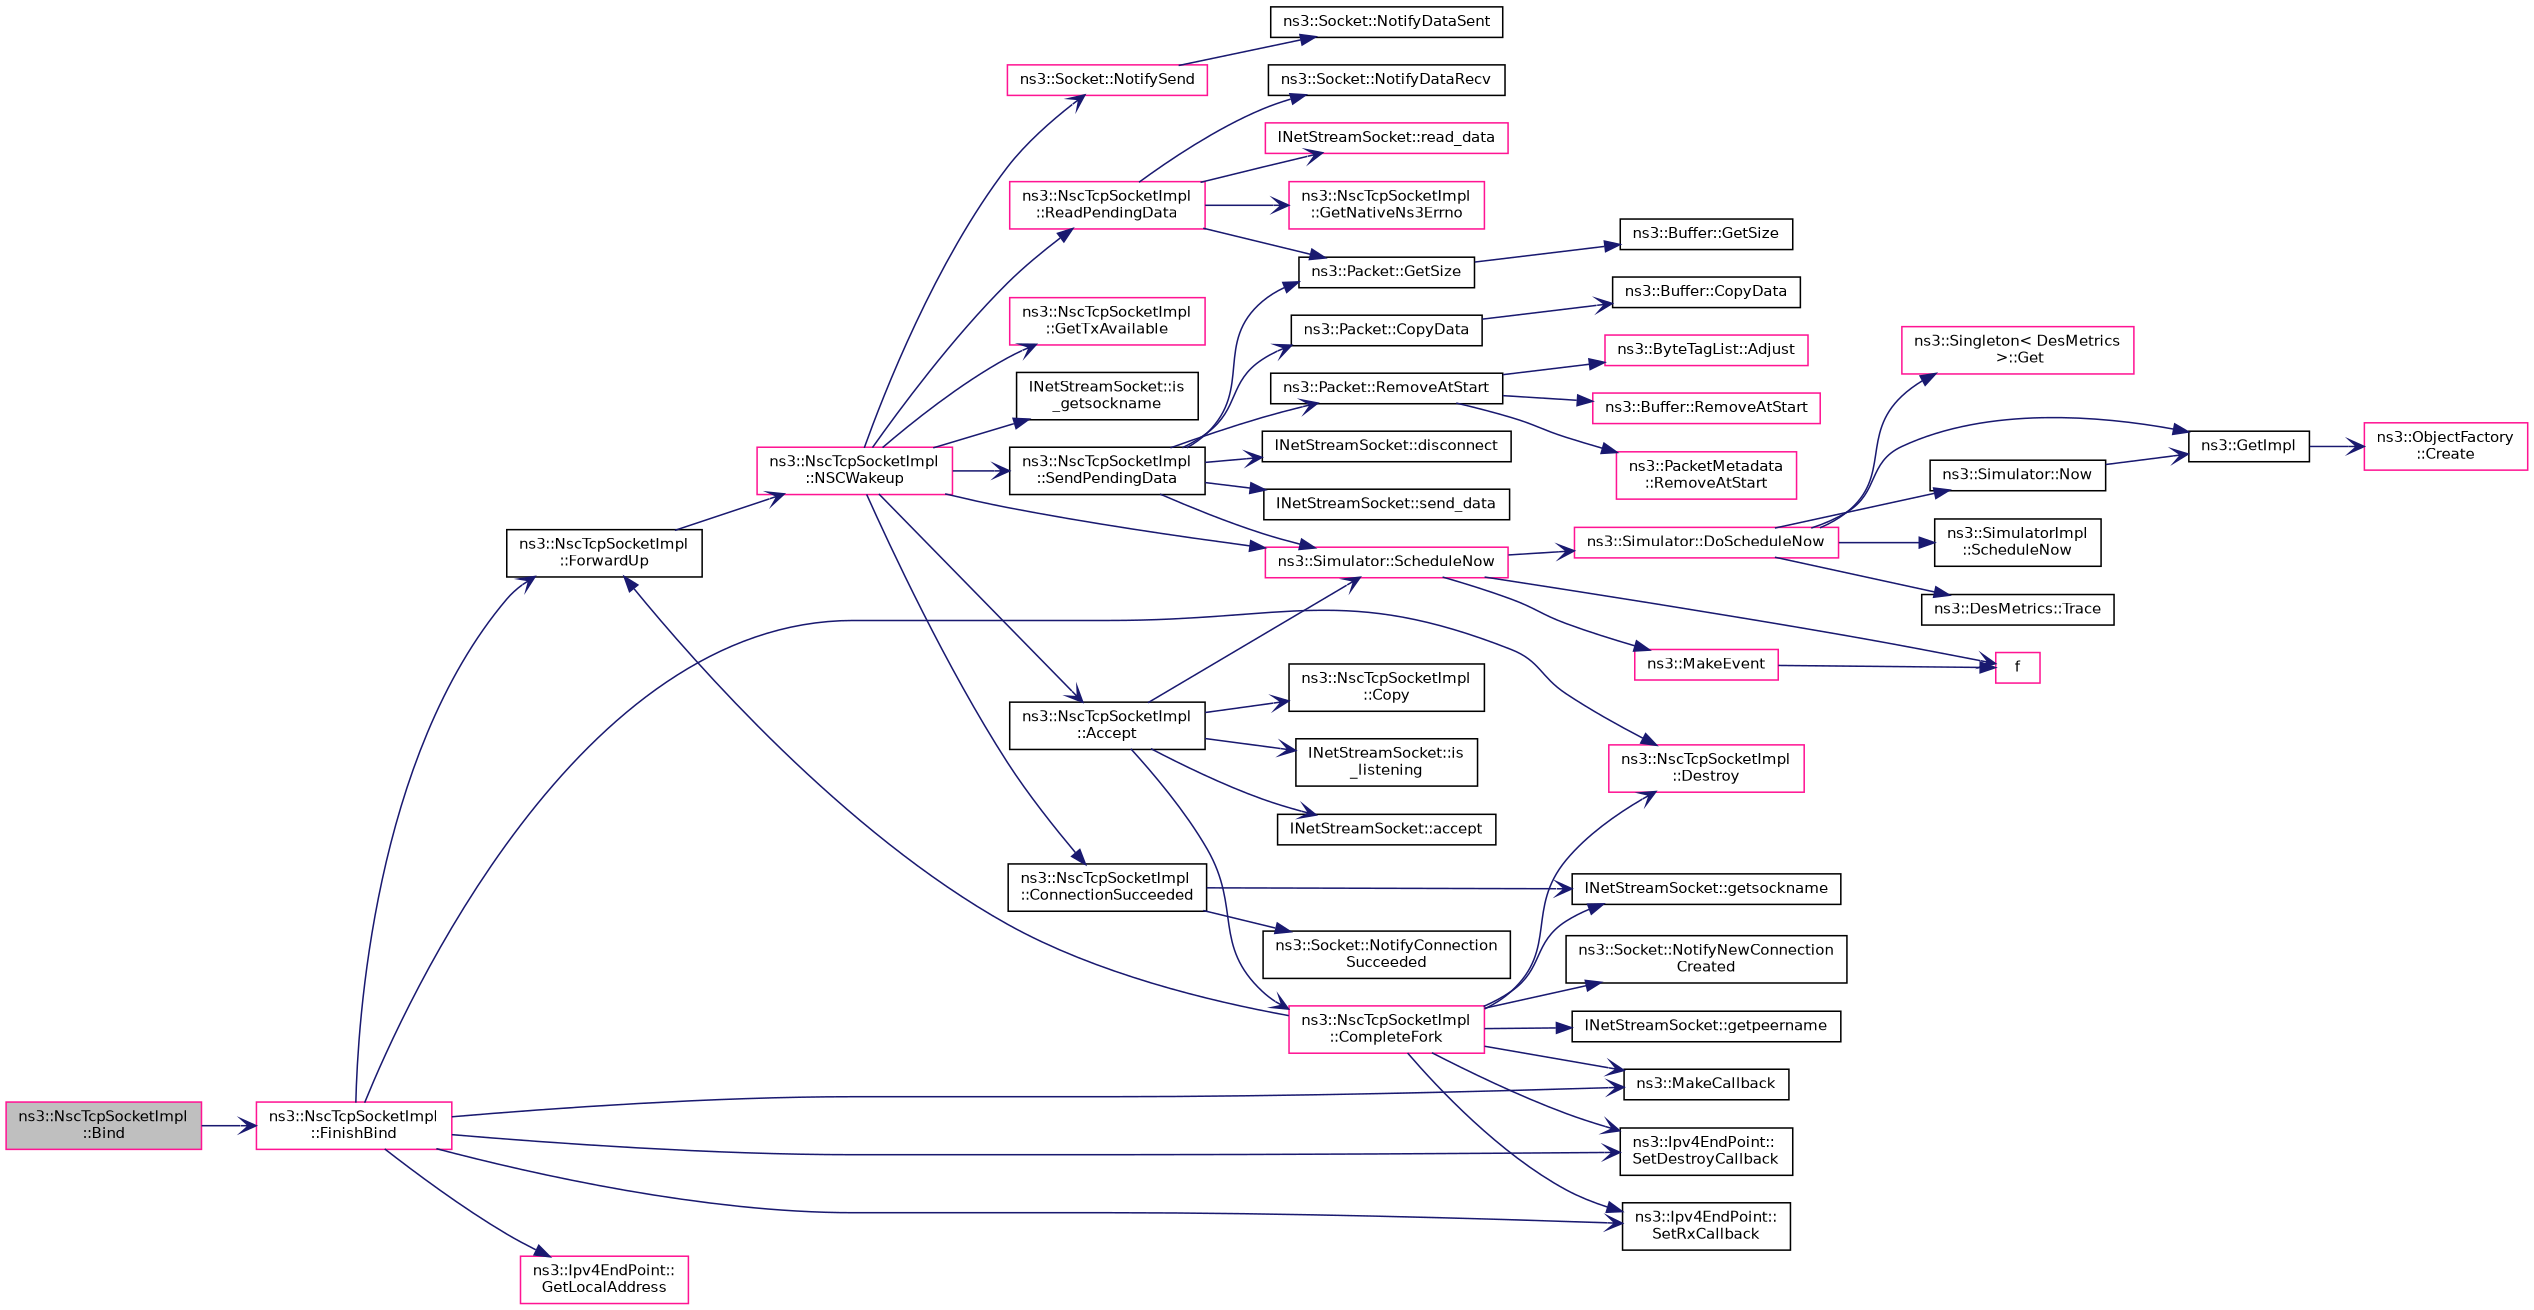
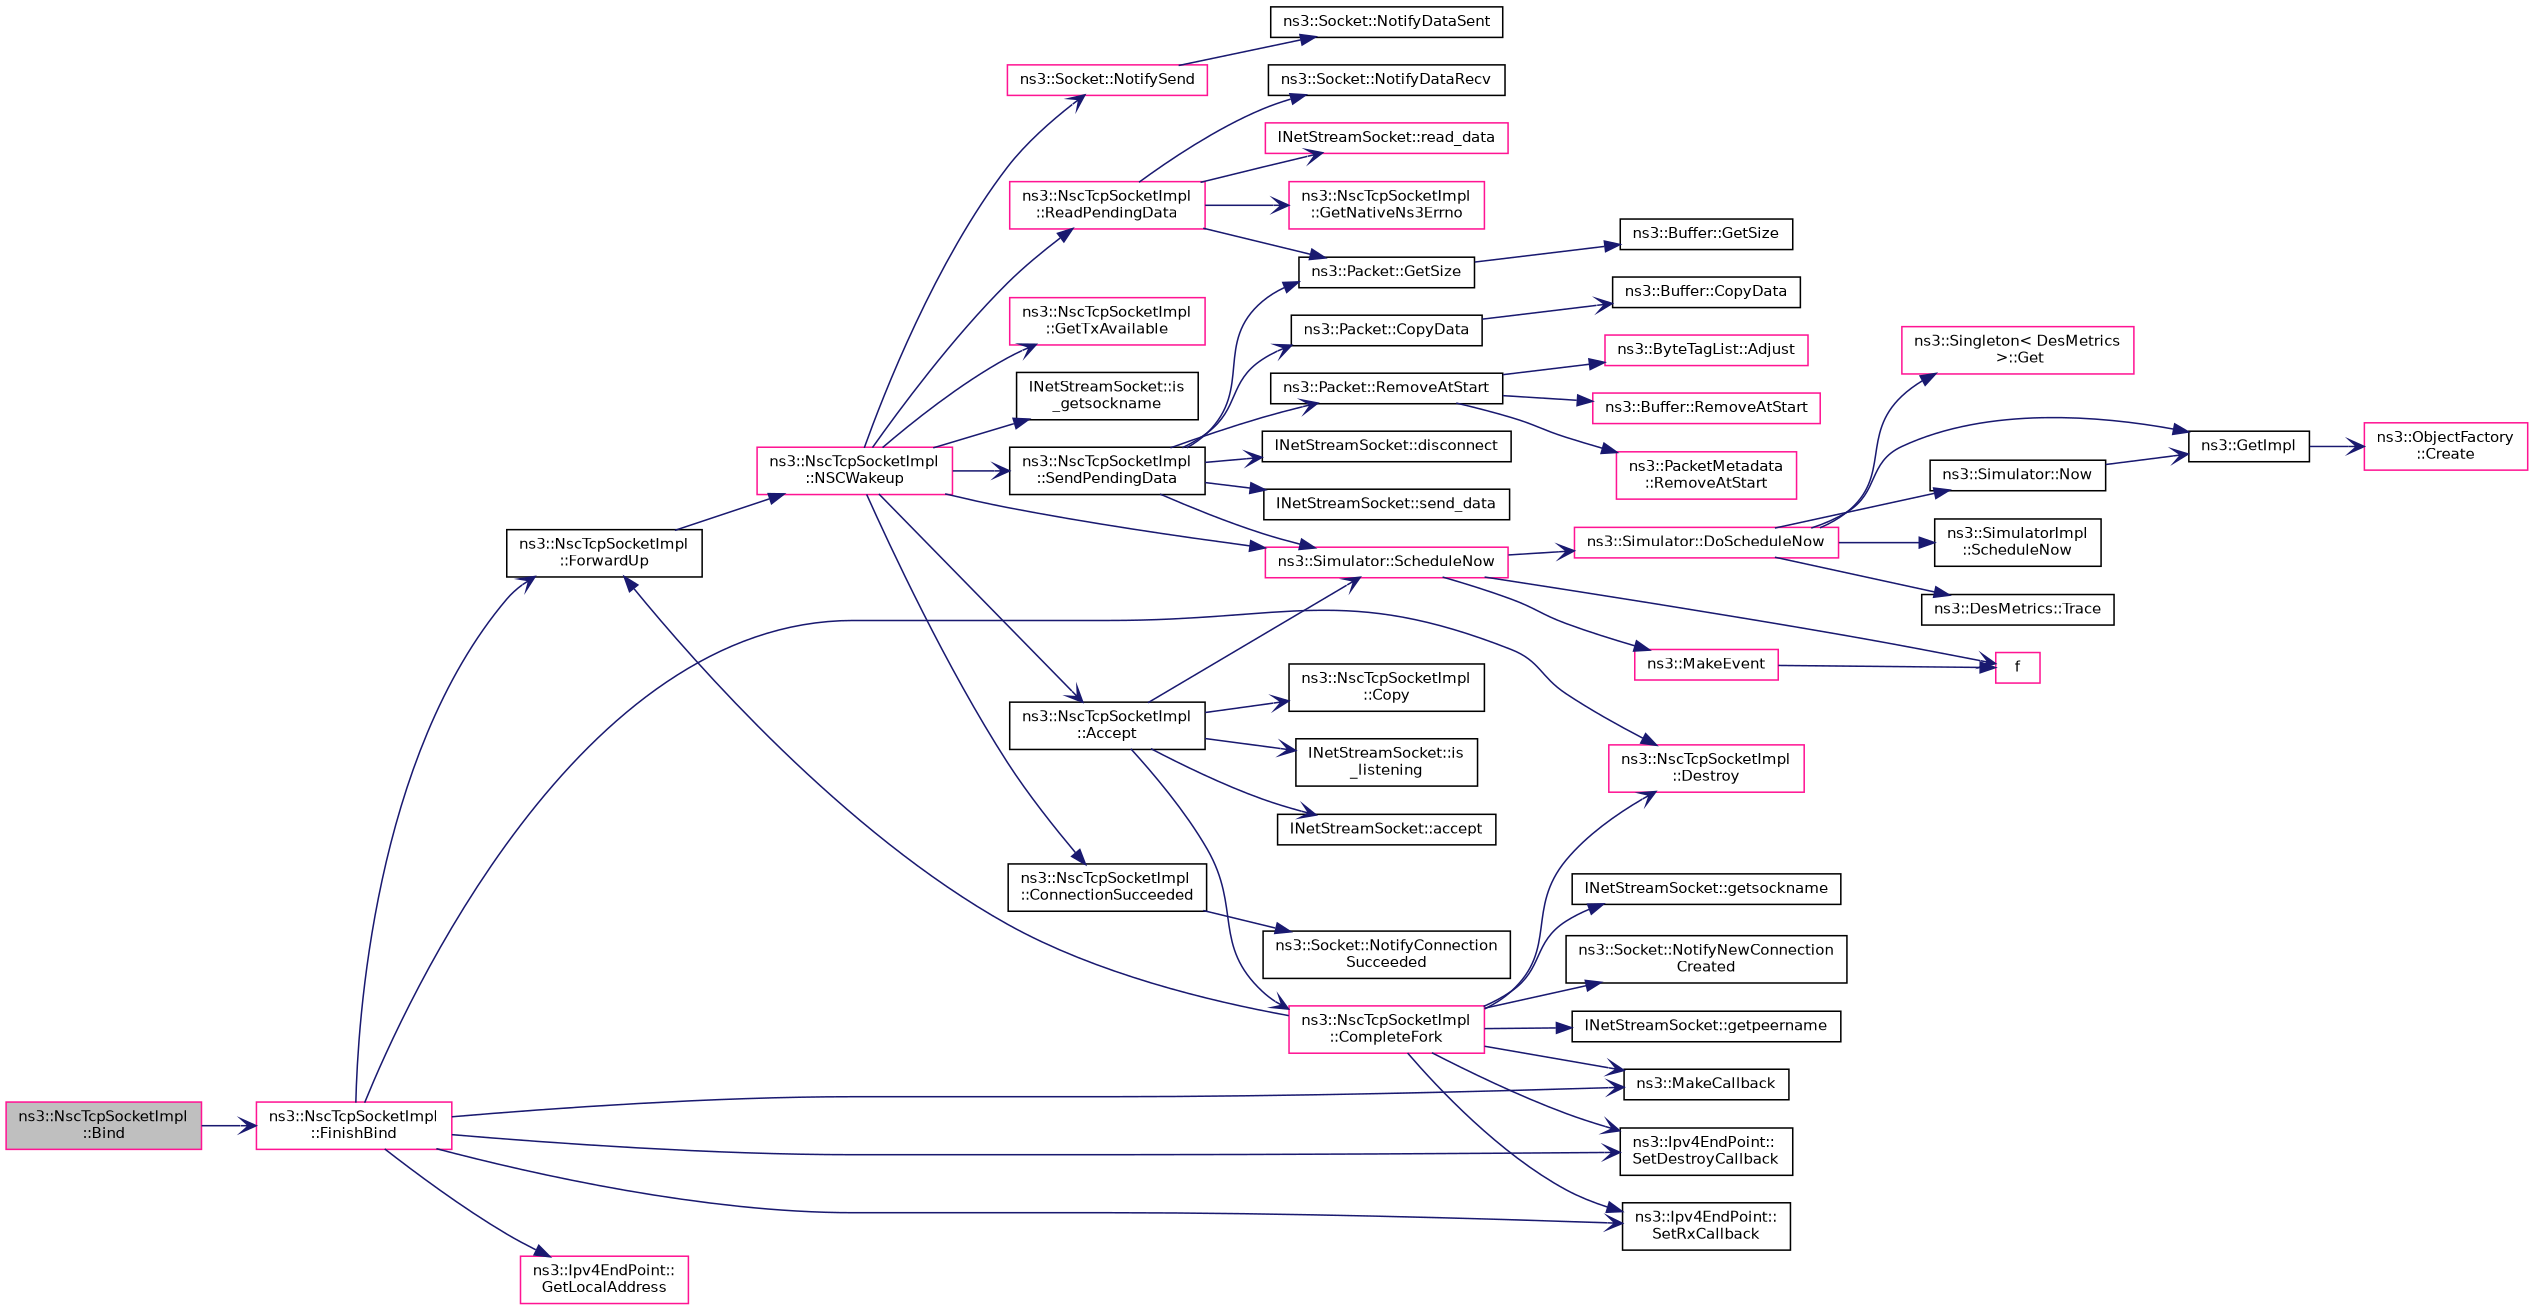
edge "ns3::NscTcpSocketImpl ::ForwardUp" -> "ns3::NscTcpSocketImpl ::NSCWakeup": arrowhead vee -> normal
edge "ns3::NscTcpSocketImpl ::ConnectionSucceeded" -> "INetStreamSocket::getsockname": removed
